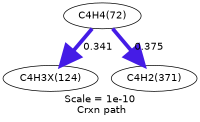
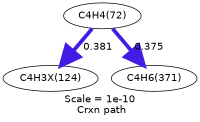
edge "C4H4(72)" -> "C4H3X(124)": label " 0.341" -> " 0.381"
node "C4H2(371)": label "C4H2(371)" -> "C4H6(371)"
